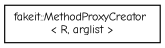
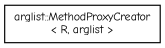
node "fakeit::MethodProxyCreator < R, arglist >": label "fakeit::MethodProxyCreator < R, arglist >" -> "arglist::MethodProxyCreator < R, arglist >"
